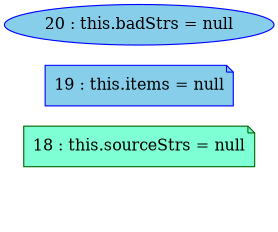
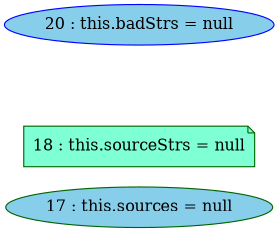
node "19 : this.items = null": removed
node "17 : this.sources = null": added
